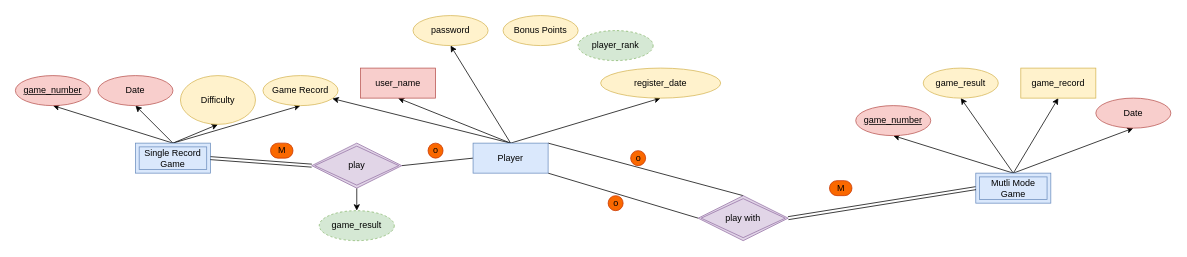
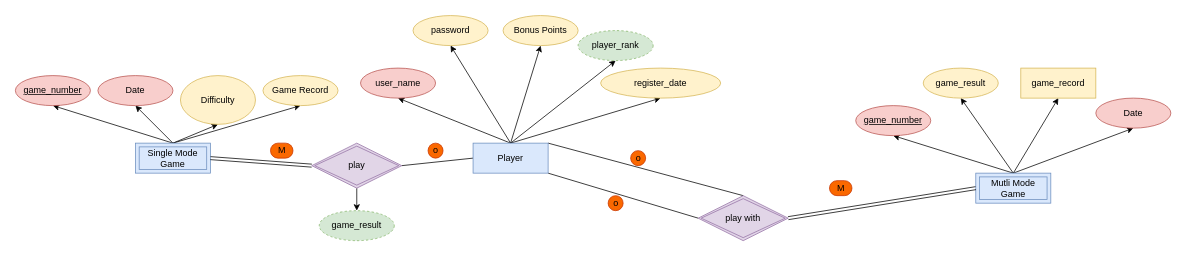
node "user_name": shape rectangle -> ellipse
edge "Player" -> "player_rank": added
edge "Player" -> "Game Record": now "Player" -> "Bonus Points"
node "Single Record Game": label "Single Record Game" -> "Single Mode Game"
